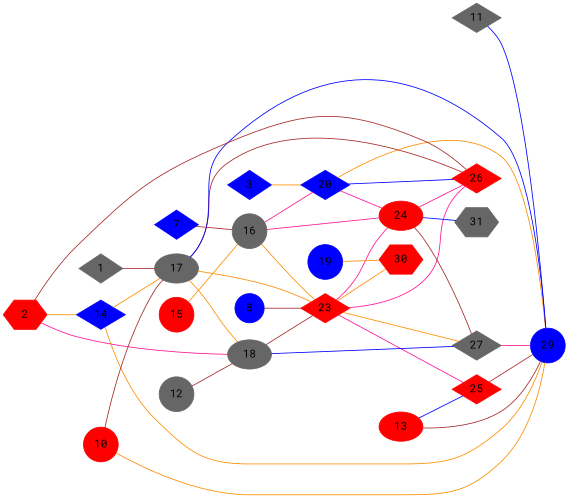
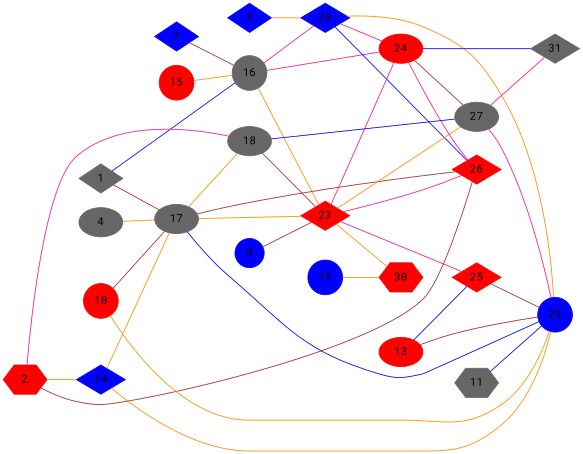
node "11": shape diamond -> hexagon
edge "31" -- "27": added
edge "16" -- "1": added
node "4": added
node "31": shape hexagon -> diamond
node "27": shape diamond -> ellipse
node "12": removed
